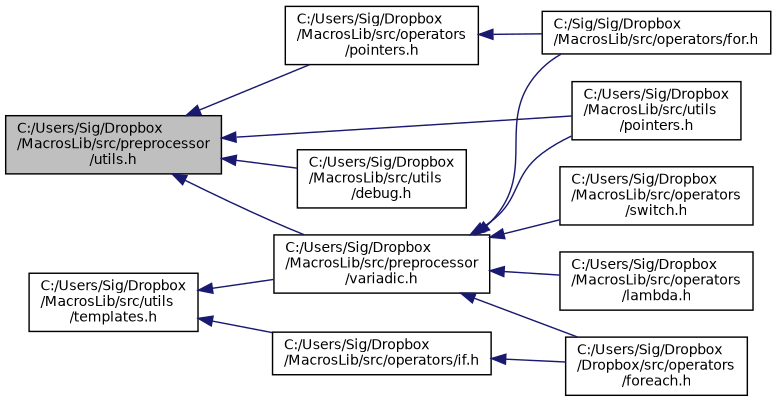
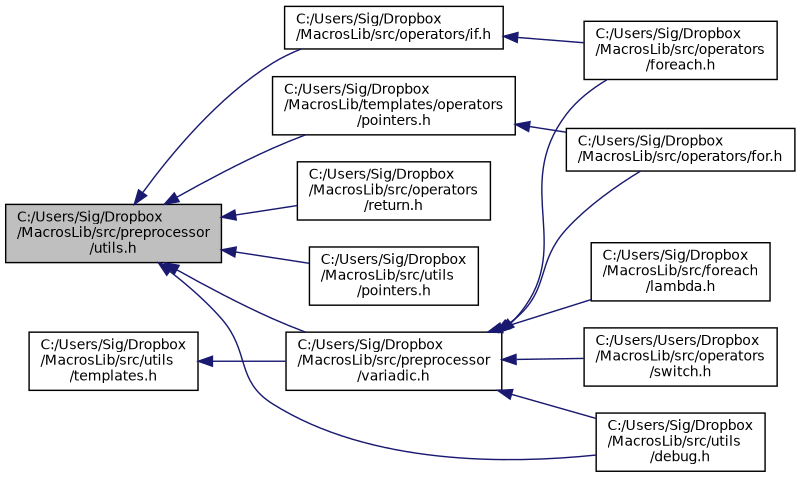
node "C:/Sig/Sig/Dropbox /MacrosLib/src/operators/for.h": label "C:/Sig/Sig/Dropbox /MacrosLib/src/operators/for.h" -> "C:/Users/Sig/Dropbox /MacrosLib/src/operators/for.h"
node "C:/Users/Sig/Dropbox /MacrosLib/src/operators /pointers.h": label "C:/Users/Sig/Dropbox /MacrosLib/src/operators /pointers.h" -> "C:/Users/Sig/Dropbox /MacrosLib/templates/operators /pointers.h"
edge "C:/Users/Sig/Dropbox /MacrosLib/src/utils /pointers.h" -> "C:/Users/Sig/Dropbox /MacrosLib/src/preprocessor /variadic.h": now "C:/Users/Sig/Dropbox /MacrosLib/src/utils /debug.h" -> "C:/Users/Sig/Dropbox /MacrosLib/src/preprocessor /variadic.h"
node "C:/Users/Sig/Dropbox /MacrosLib/src/operators /return.h": added
node "C:/Users/Sig/Dropbox /MacrosLib/src/operators /switch.h": label "C:/Users/Sig/Dropbox /MacrosLib/src/operators /switch.h" -> "C:/Users/Users/Dropbox /MacrosLib/src/operators /switch.h"
node "C:/Users/Sig/Dropbox /MacrosLib/src/operators /lambda.h": label "C:/Users/Sig/Dropbox /MacrosLib/src/operators /lambda.h" -> "C:/Users/Sig/Dropbox /MacrosLib/src/foreach /lambda.h"
edge "C:/Users/Sig/Dropbox /MacrosLib/src/operators/if.h" -> "C:/Users/Sig/Dropbox /MacrosLib/src/utils /templates.h": now "C:/Users/Sig/Dropbox /MacrosLib/src/operators/if.h" -> "C:/Users/Sig/Dropbox /MacrosLib/src/preprocessor /utils.h"
node "C:/Users/Sig/Dropbox /Dropbox/src/operators /foreach.h": label "C:/Users/Sig/Dropbox /Dropbox/src/operators /foreach.h" -> "C:/Users/Sig/Dropbox /MacrosLib/src/operators /foreach.h"
